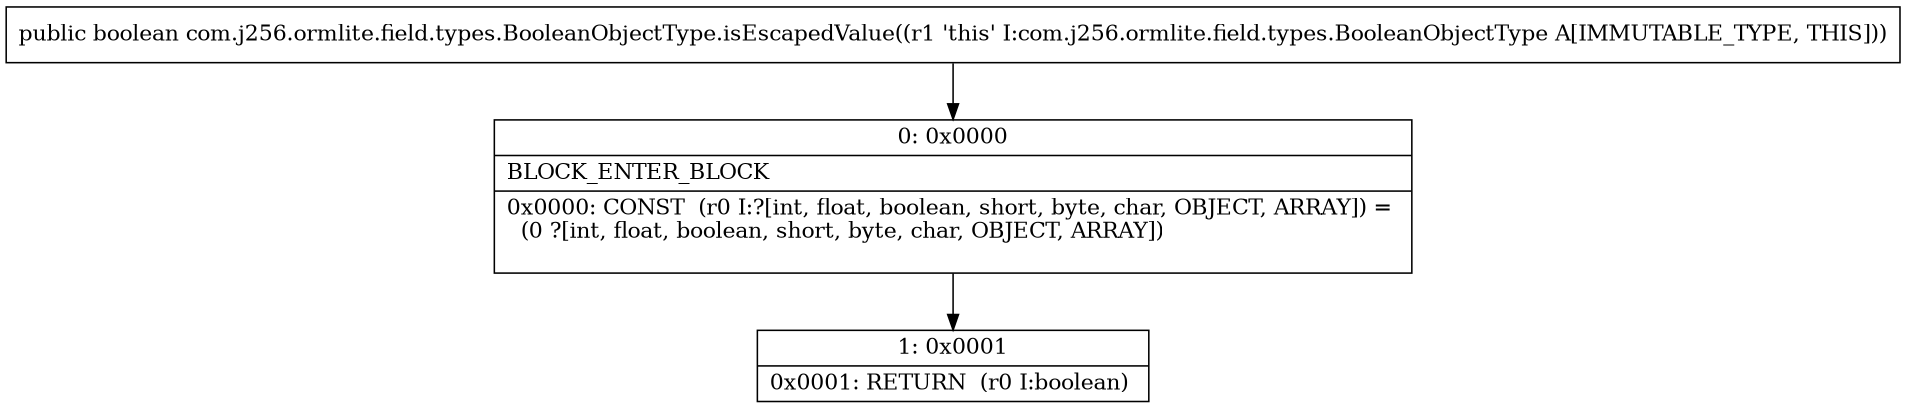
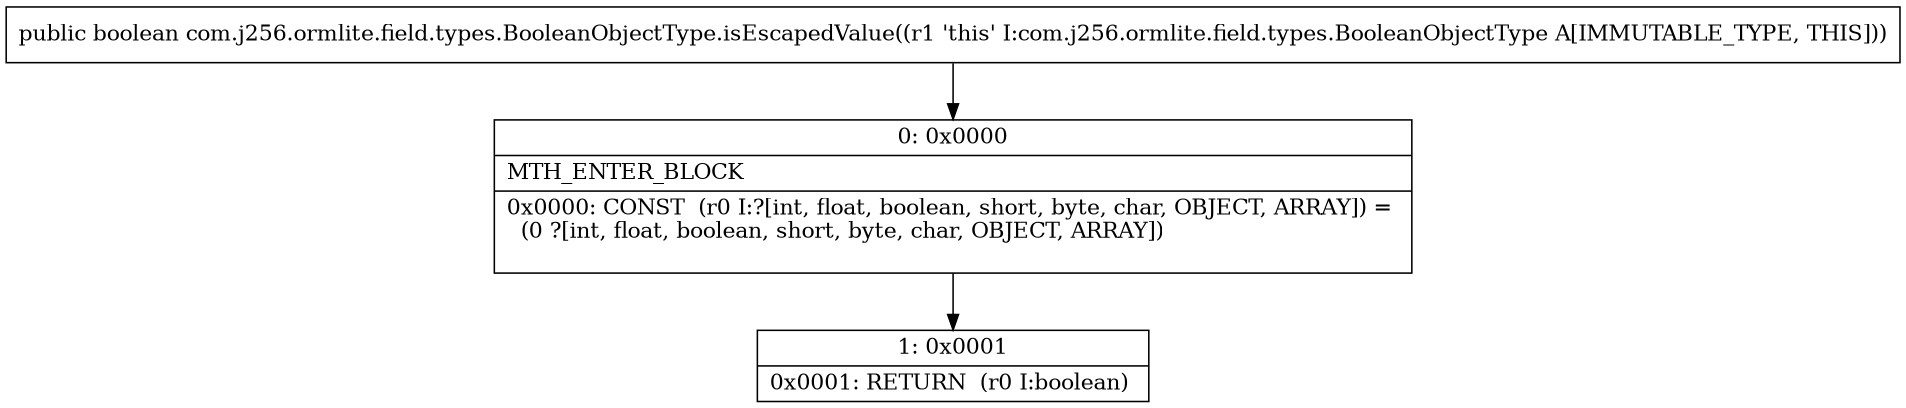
node "0: 0x0000": text "BLOCK_ENTER_BLOCK" -> "MTH_ENTER_BLOCK"
